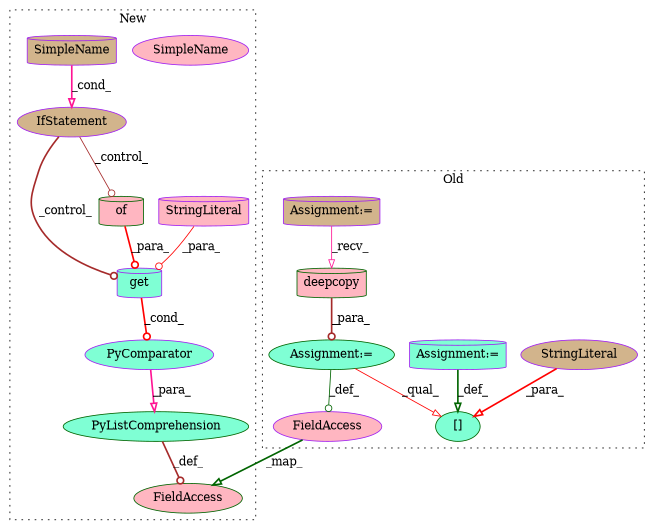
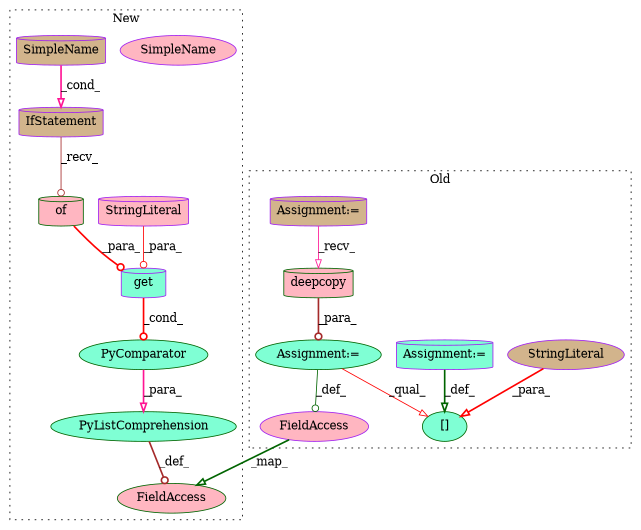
node "IfStatement": shape ellipse -> cylinder
edge "IfStatement" -> "of": label "_control_" -> "_recv_"
edge "IfStatement" -> "get": removed, label "_control_"
node "PyComparator": color purple -> darkgreen
